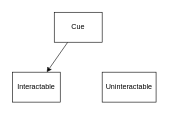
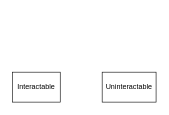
node "Cue": removed
edge "Cue" -> "Interactable": removed
